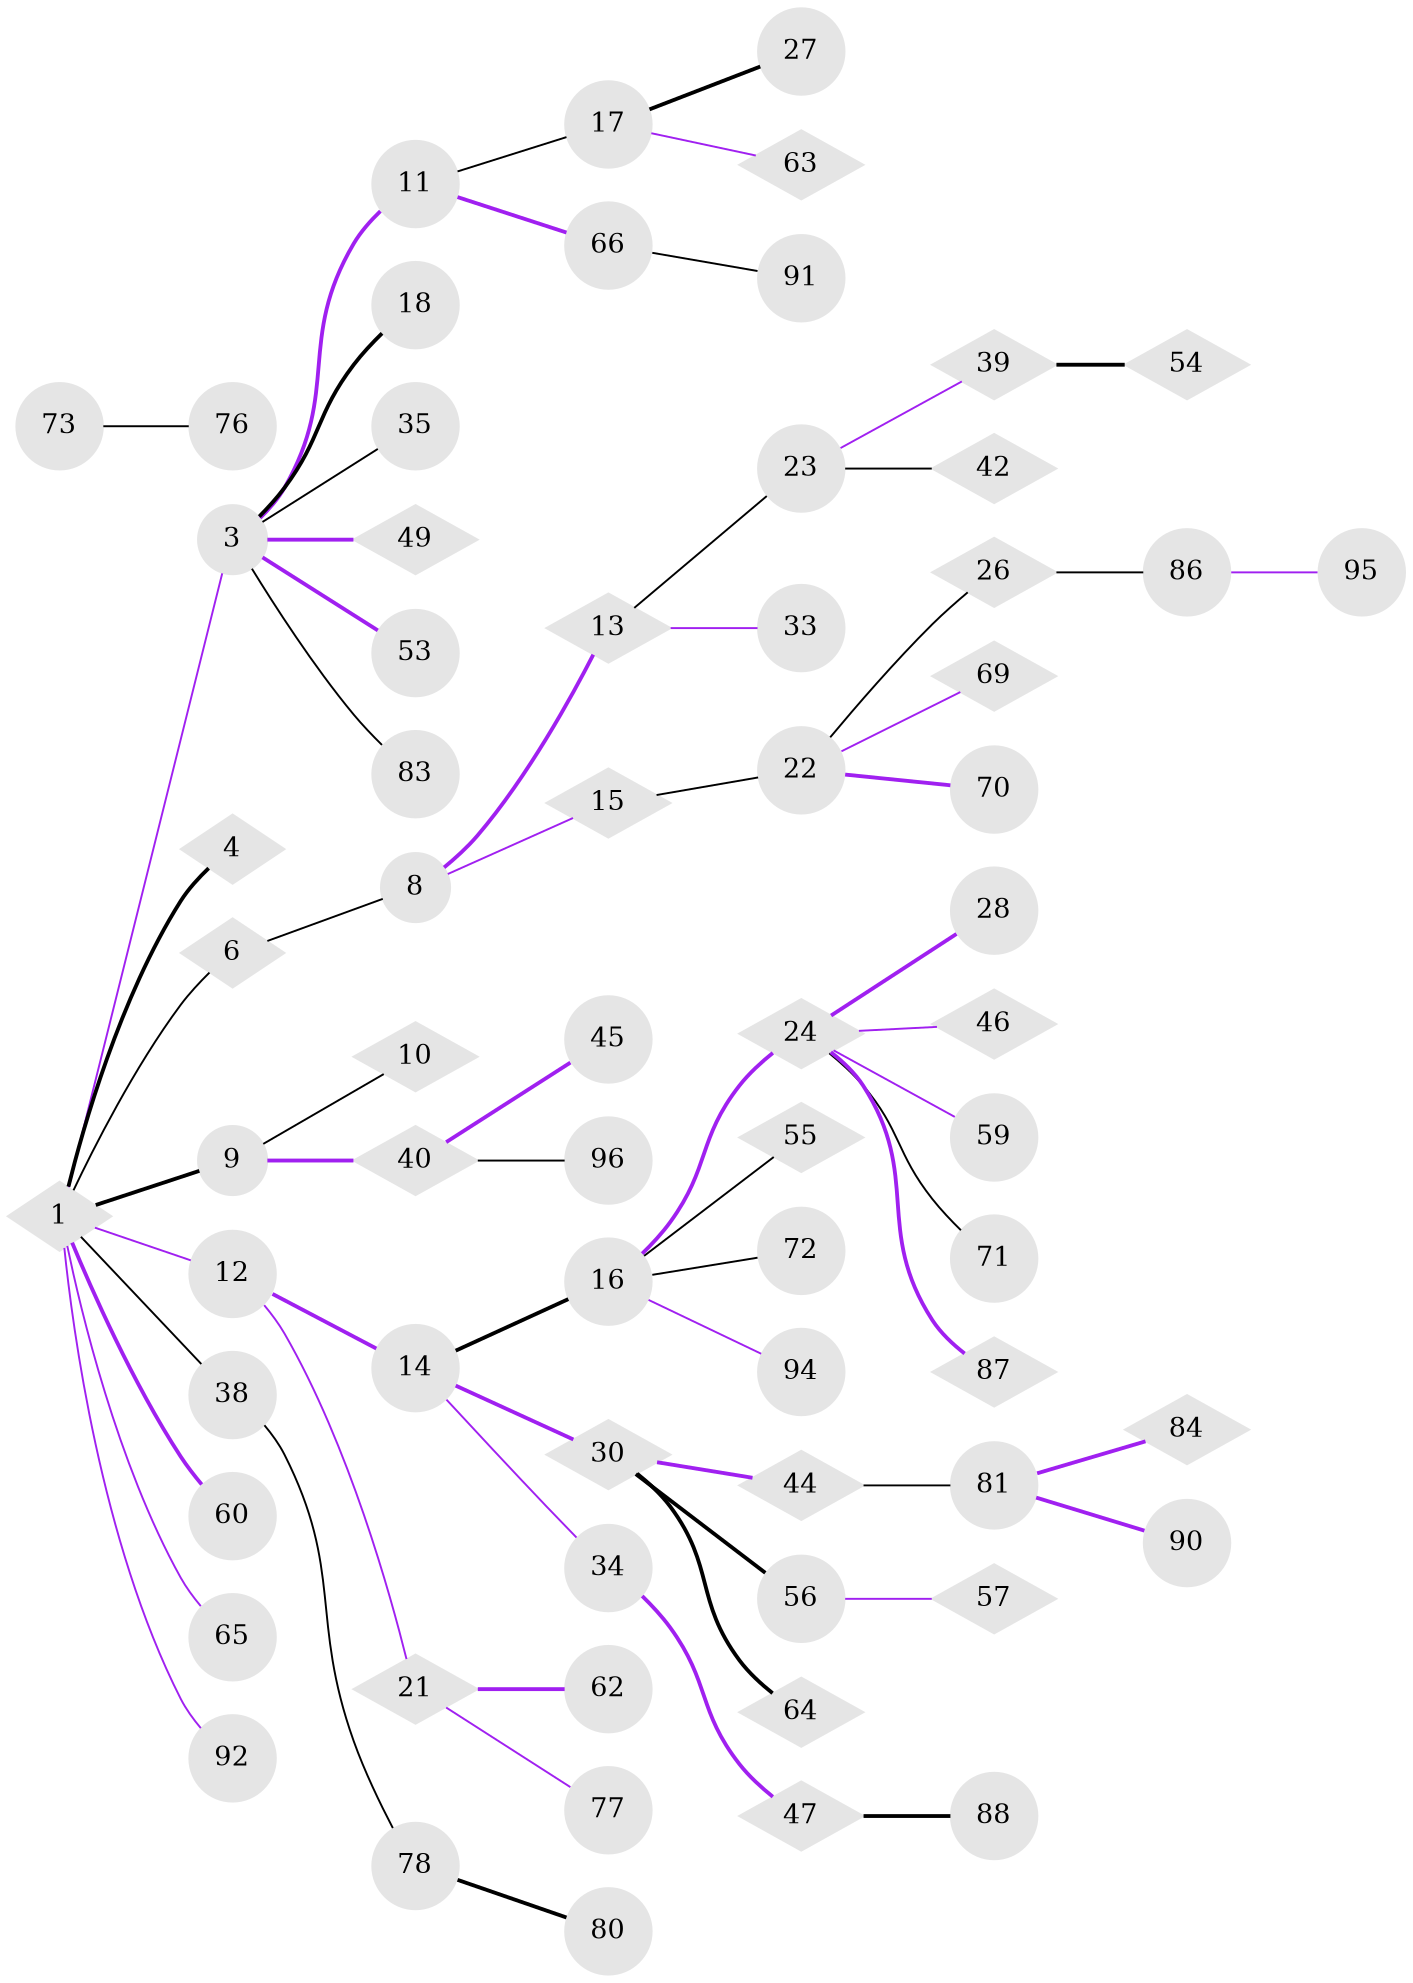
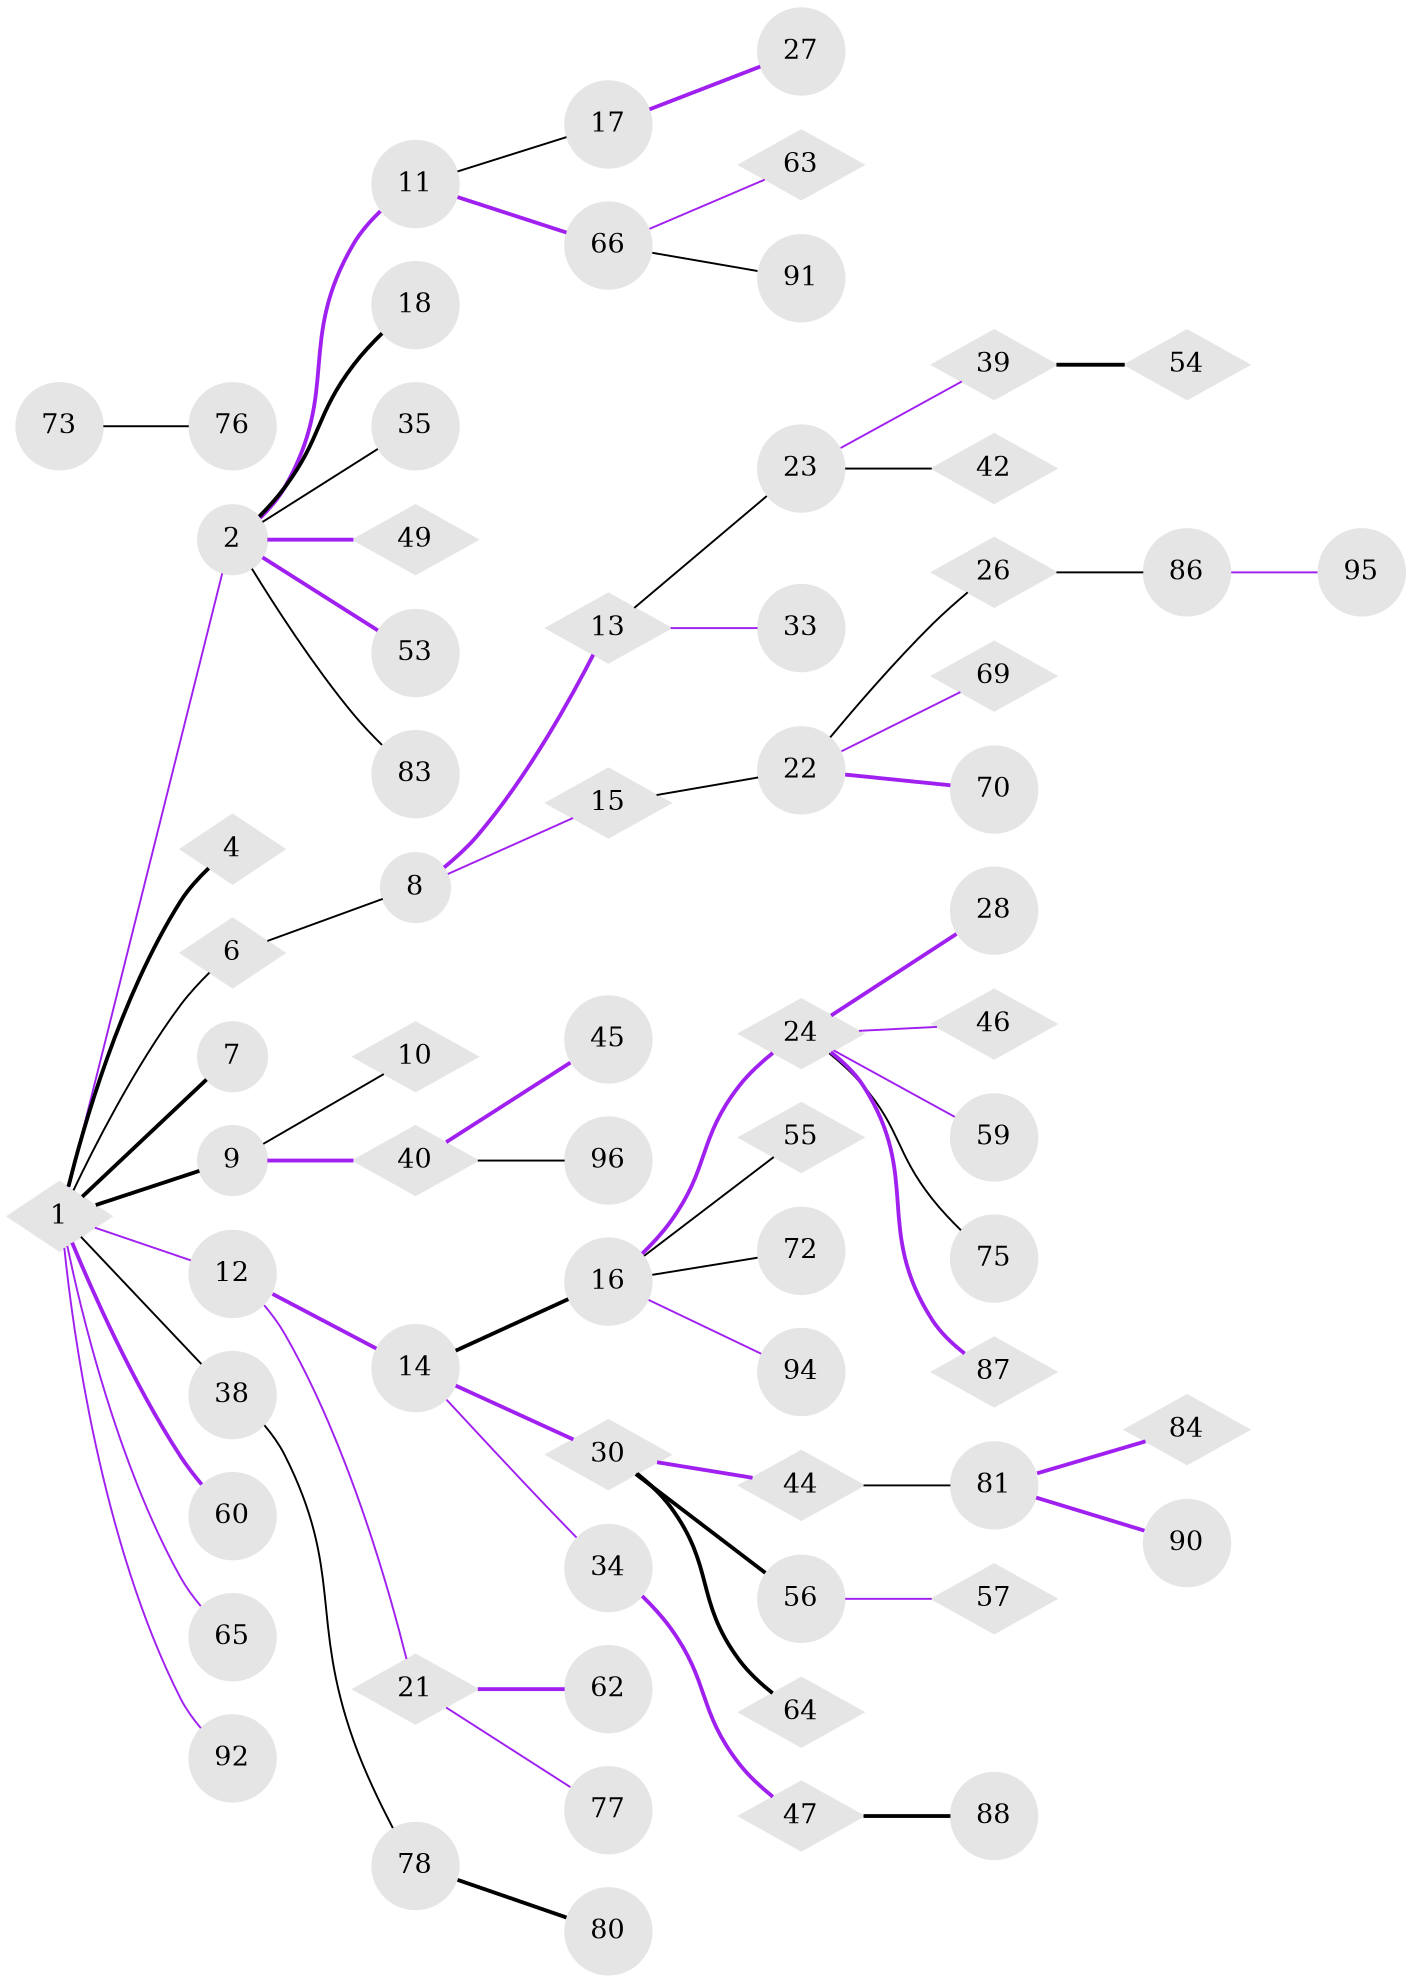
edge "27" -- "17": color black -> purple
edge "17" -- "63": now "66" -- "63"
node "3": label "3" -> "2"
node "7": added
node "71": label "71" -> "75"
